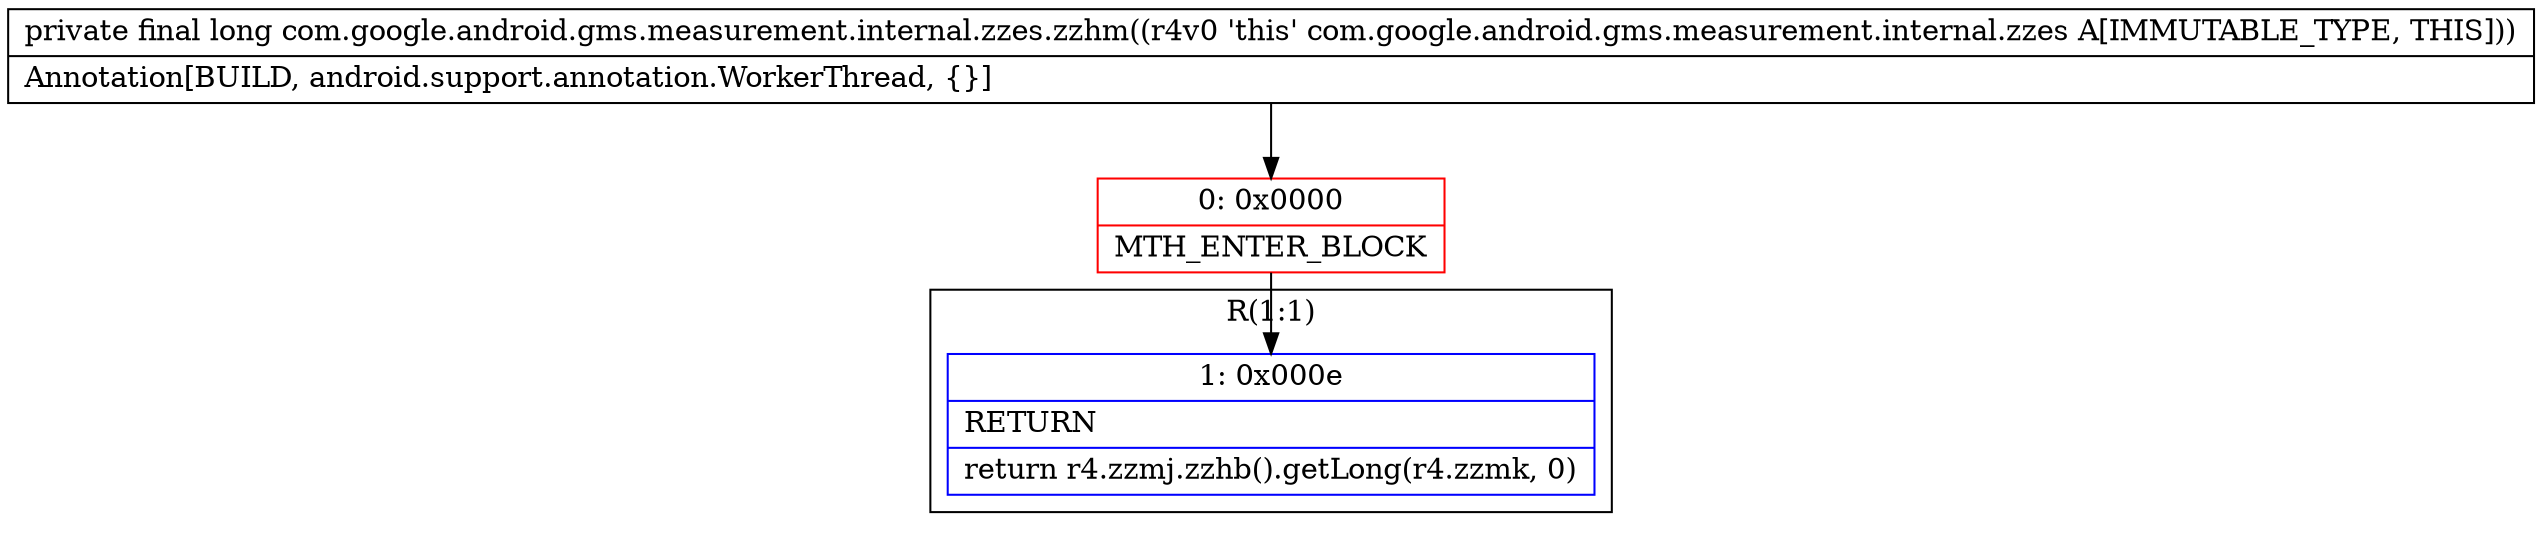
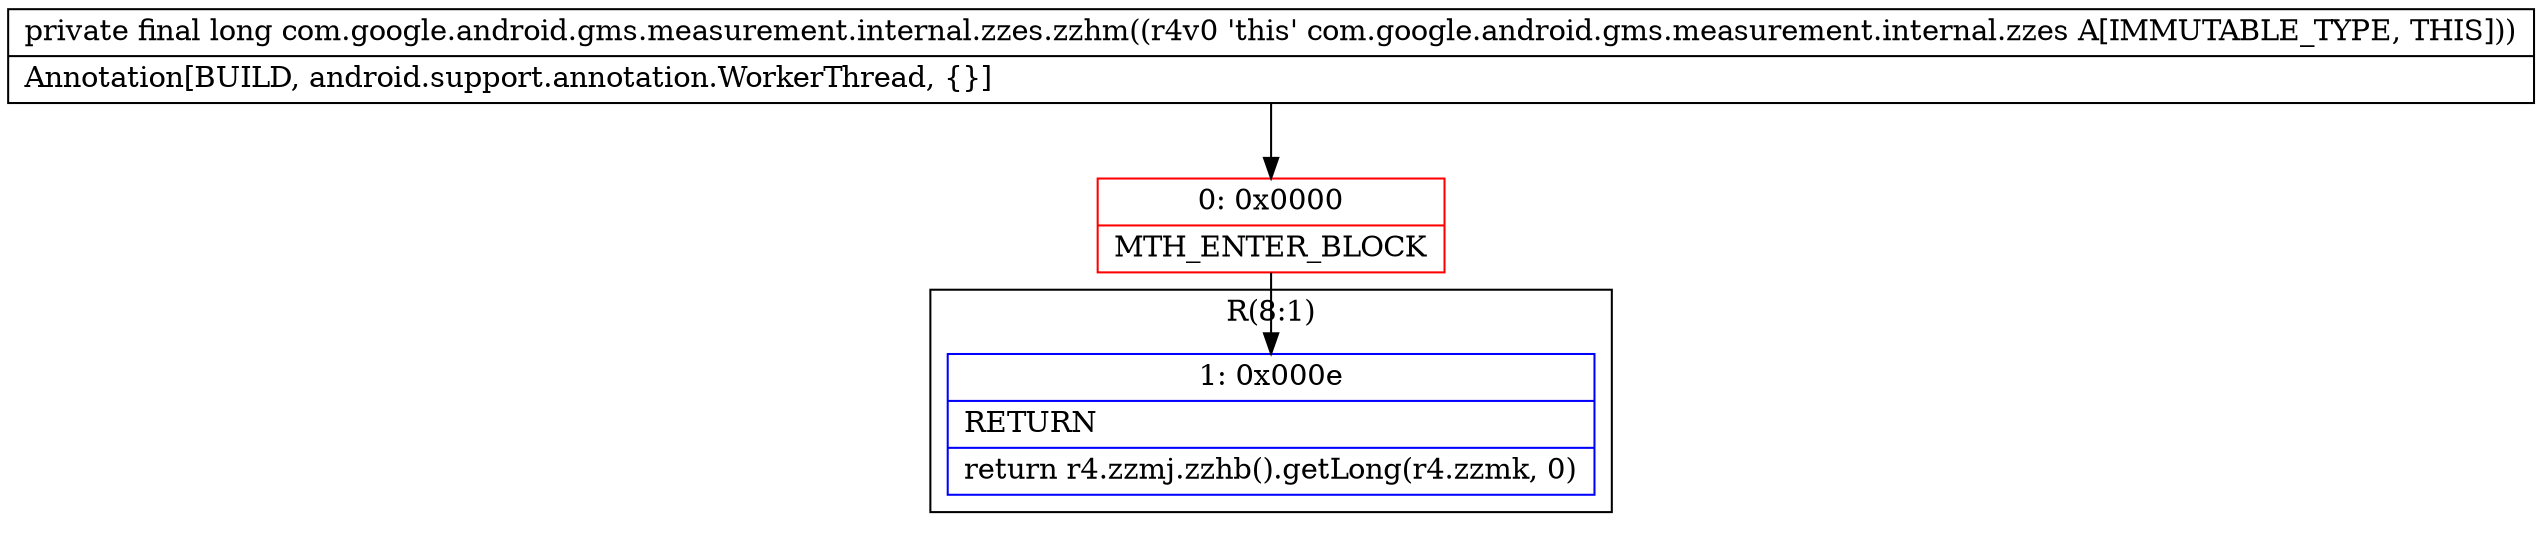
cluster "R(1:1)": label "R(1:1)" -> "R(8:1)"
